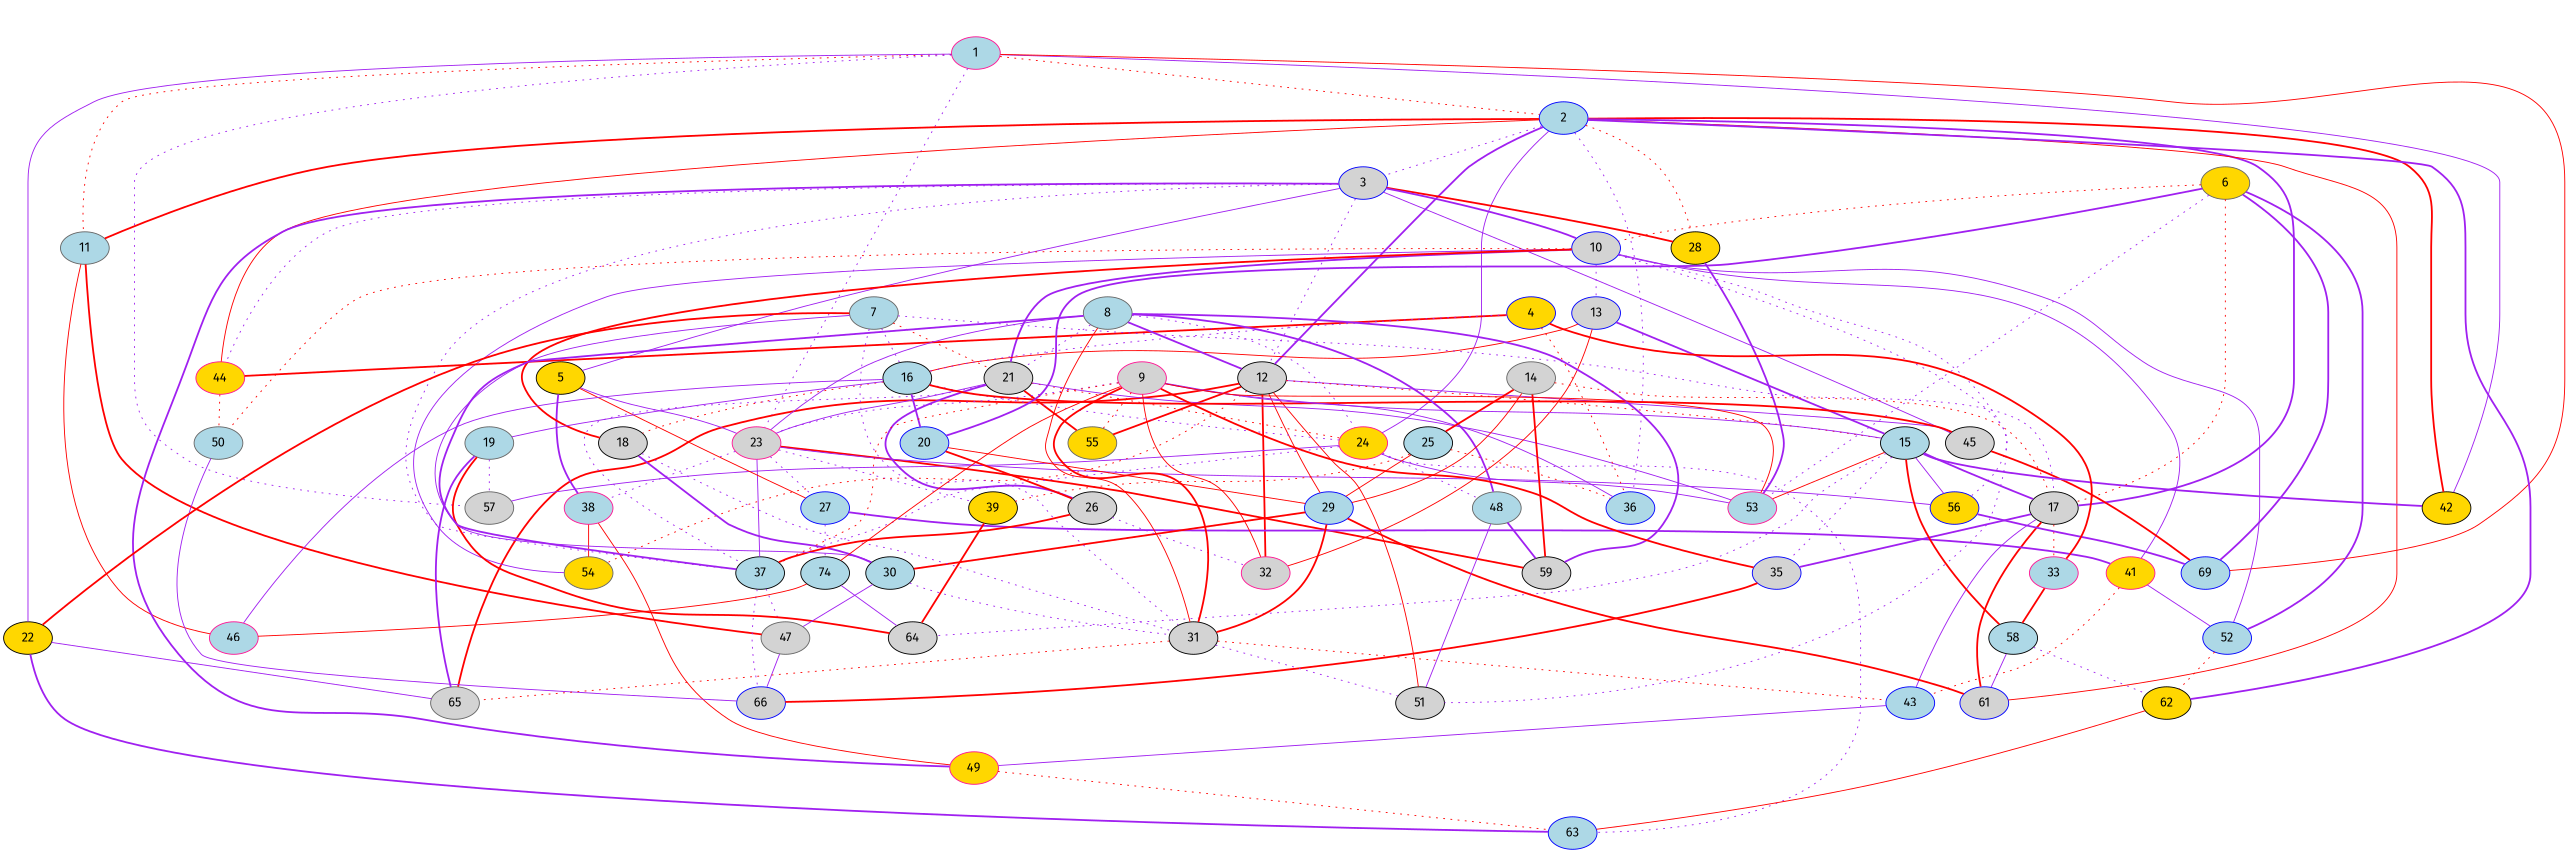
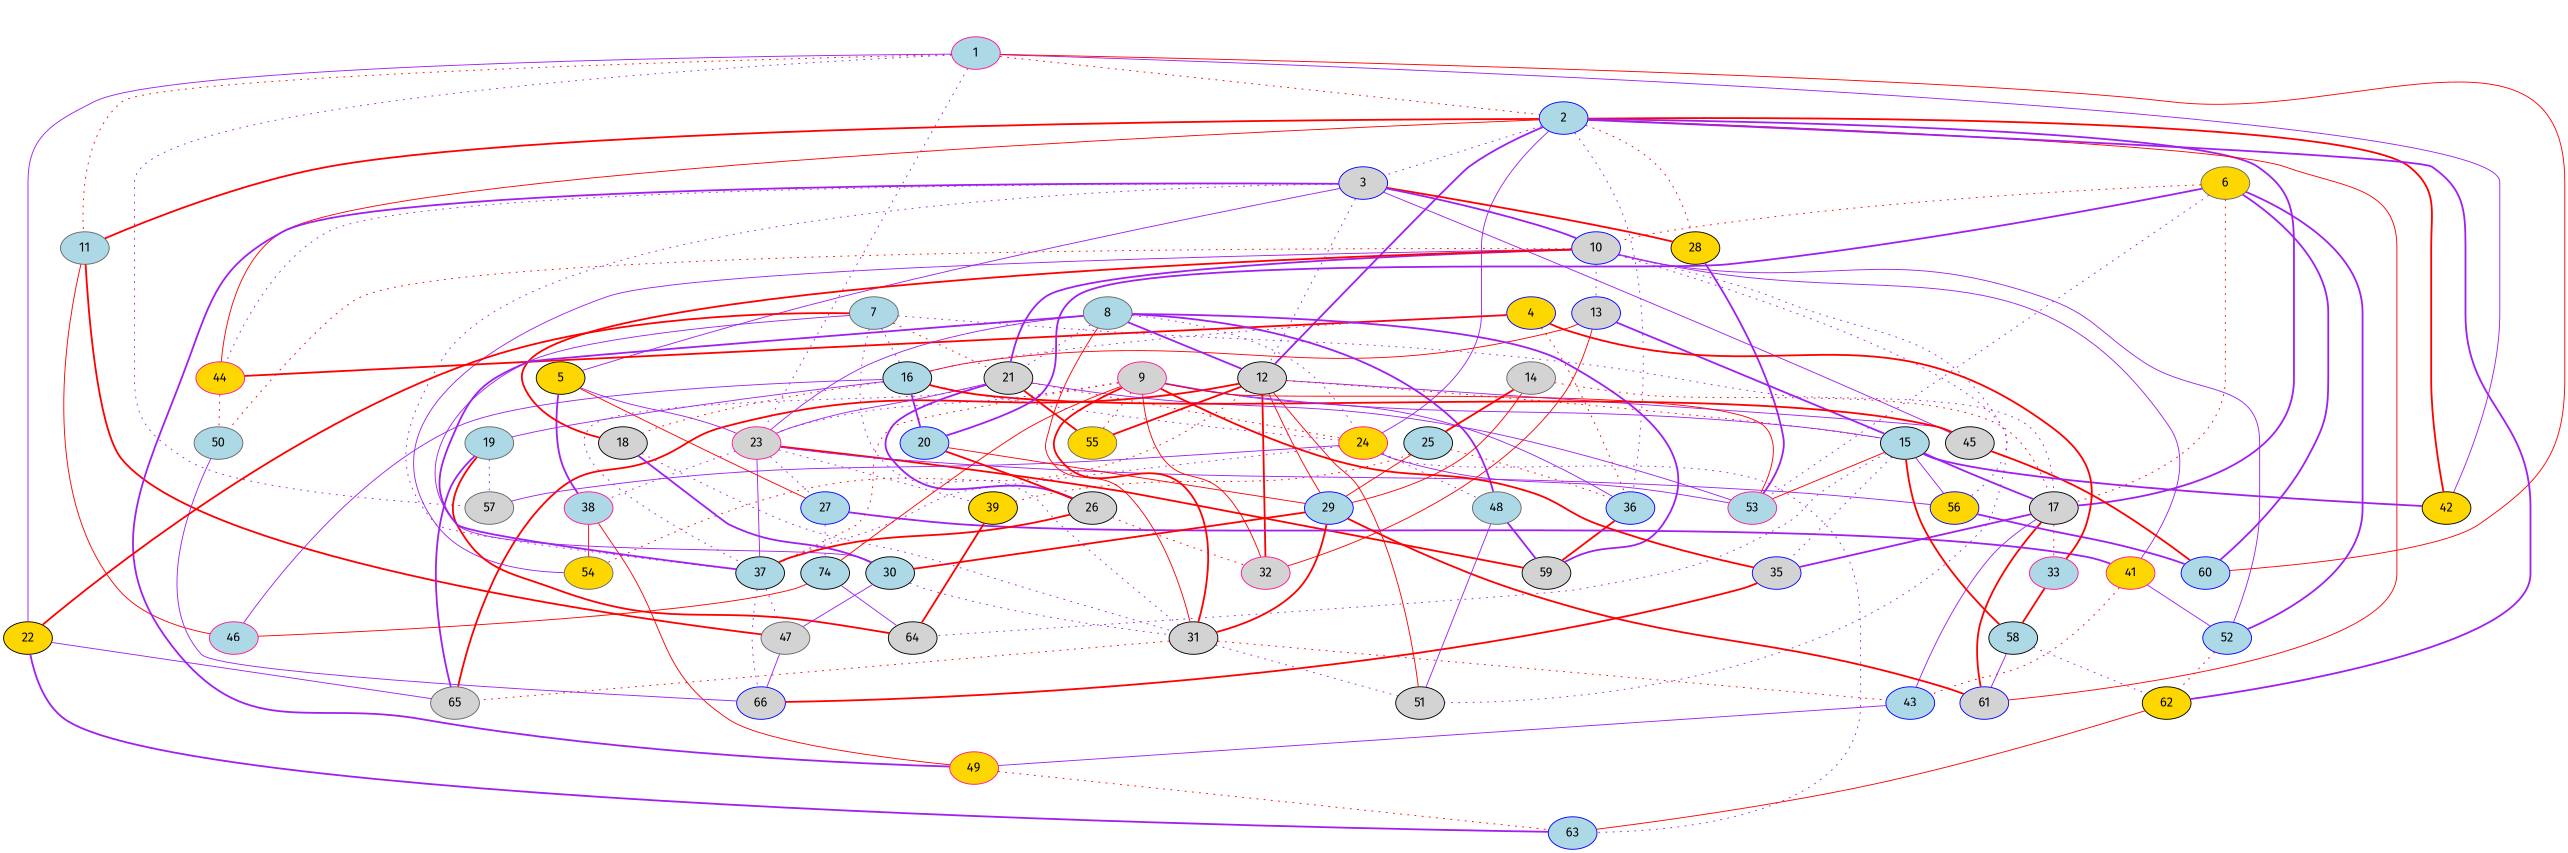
edge "14" -- "59": now "36" -- "59"
edge "26" -- "32": color purple -> red
node "69": label "69" -> "60"
